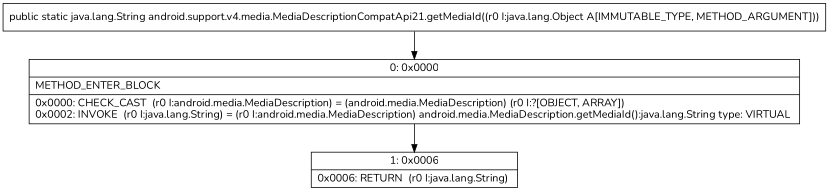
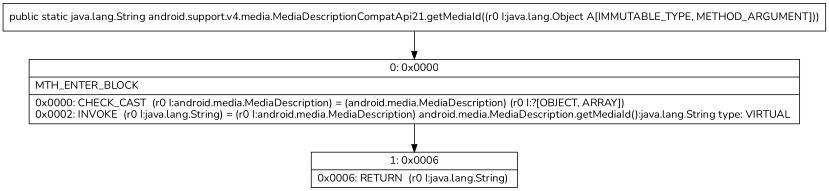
node "0: 0x0000": text "METHOD_ENTER_BLOCK" -> "MTH_ENTER_BLOCK"
